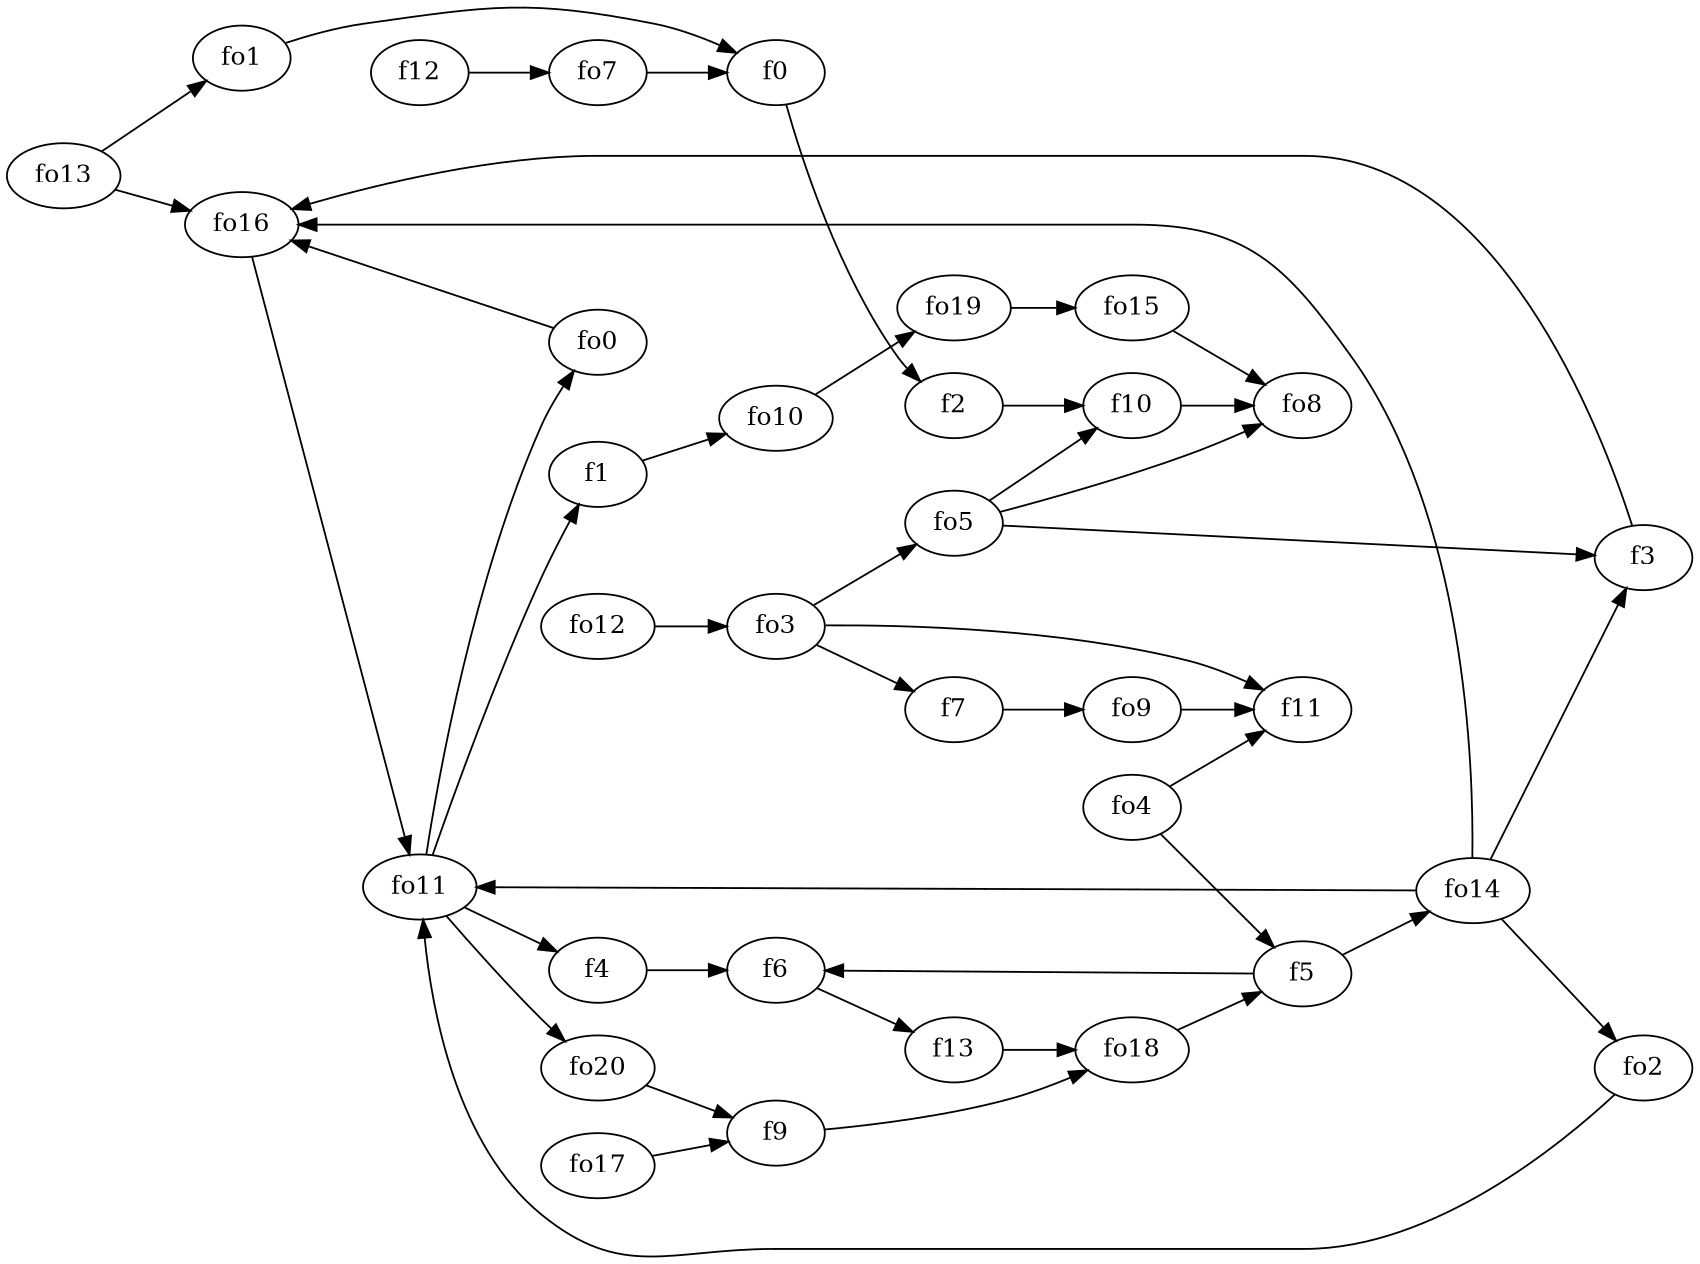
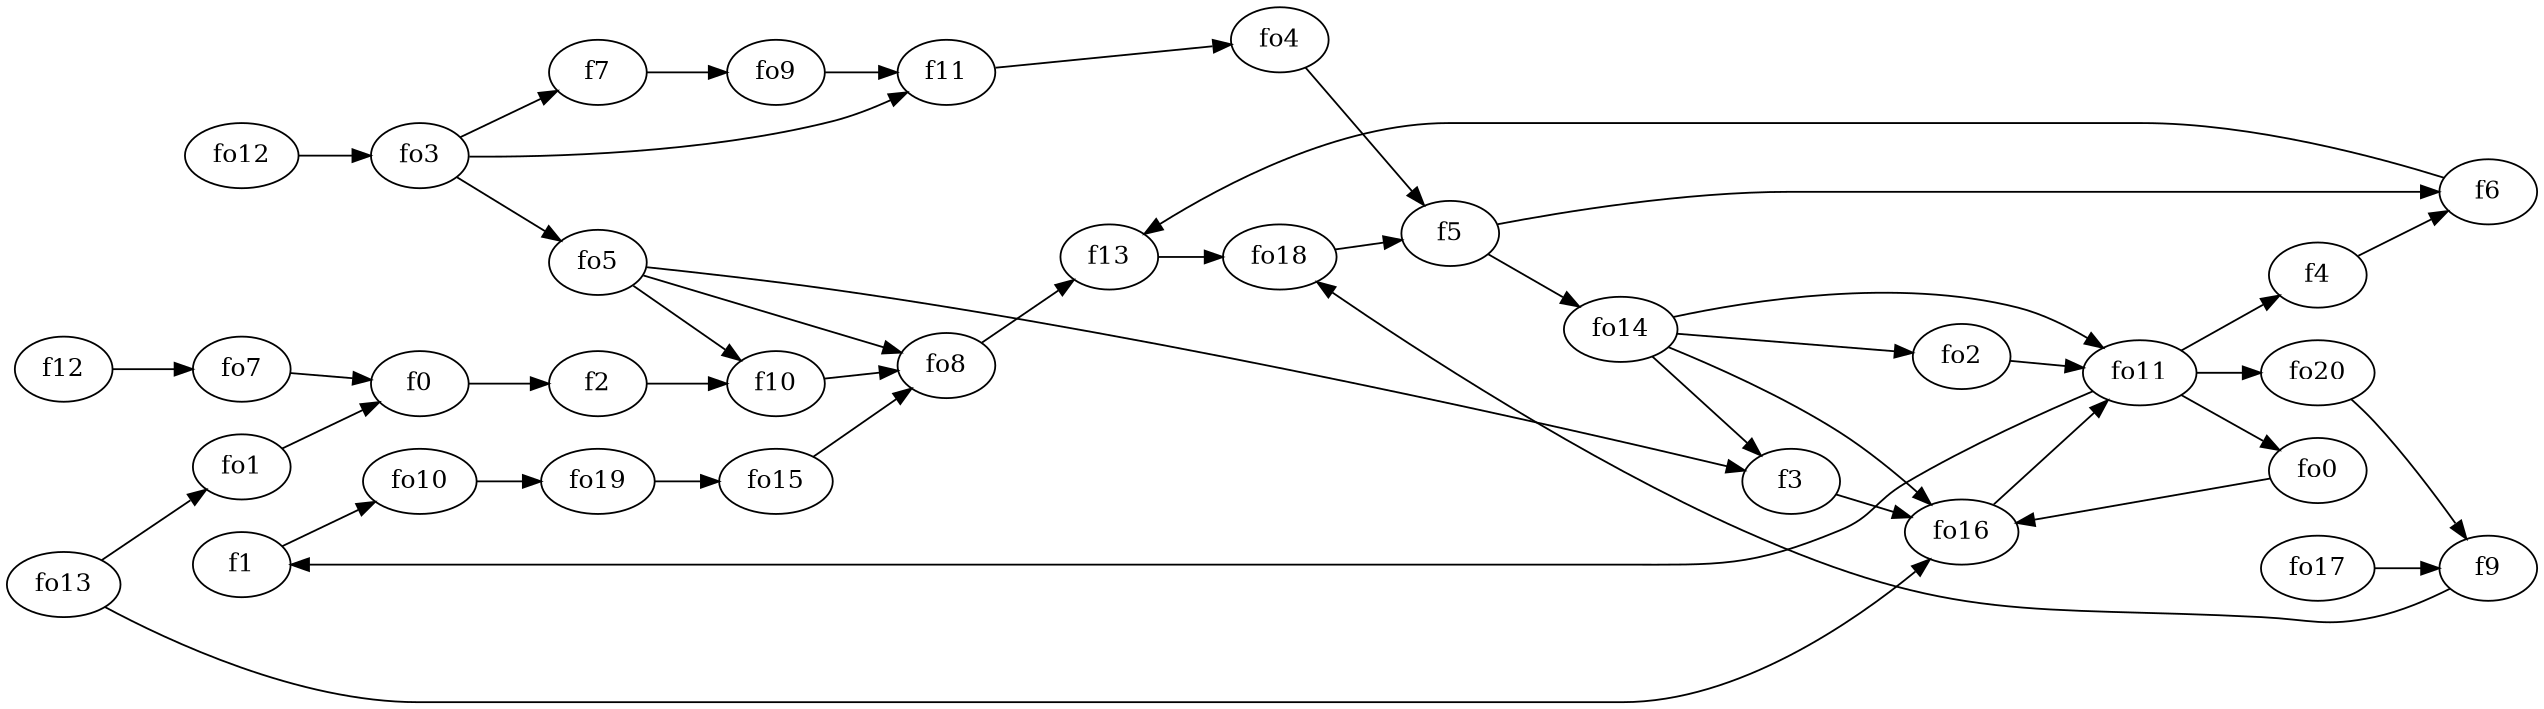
edge "fo8" -> "f13": added
edge "fo4" -> "f11": reversed
